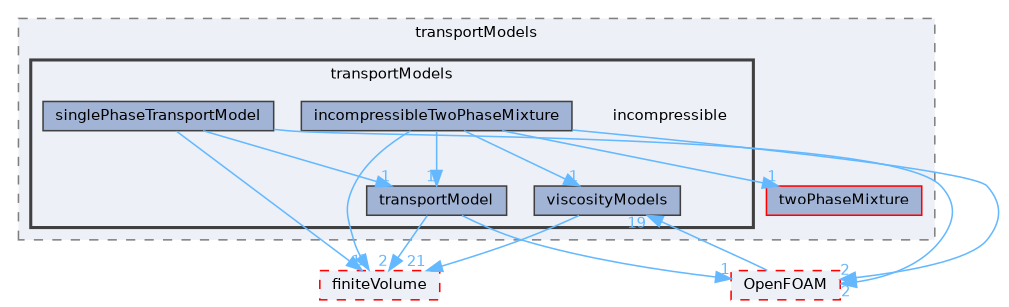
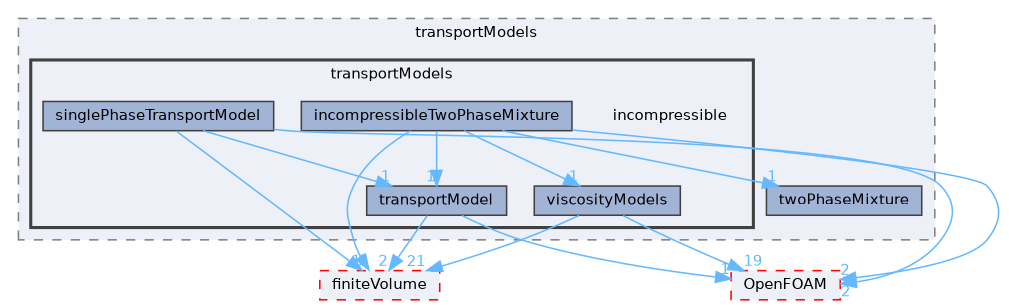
node "twoPhaseMixture": color red -> grey25
edge "OpenFOAM" -> "viscosityModels": reversed
